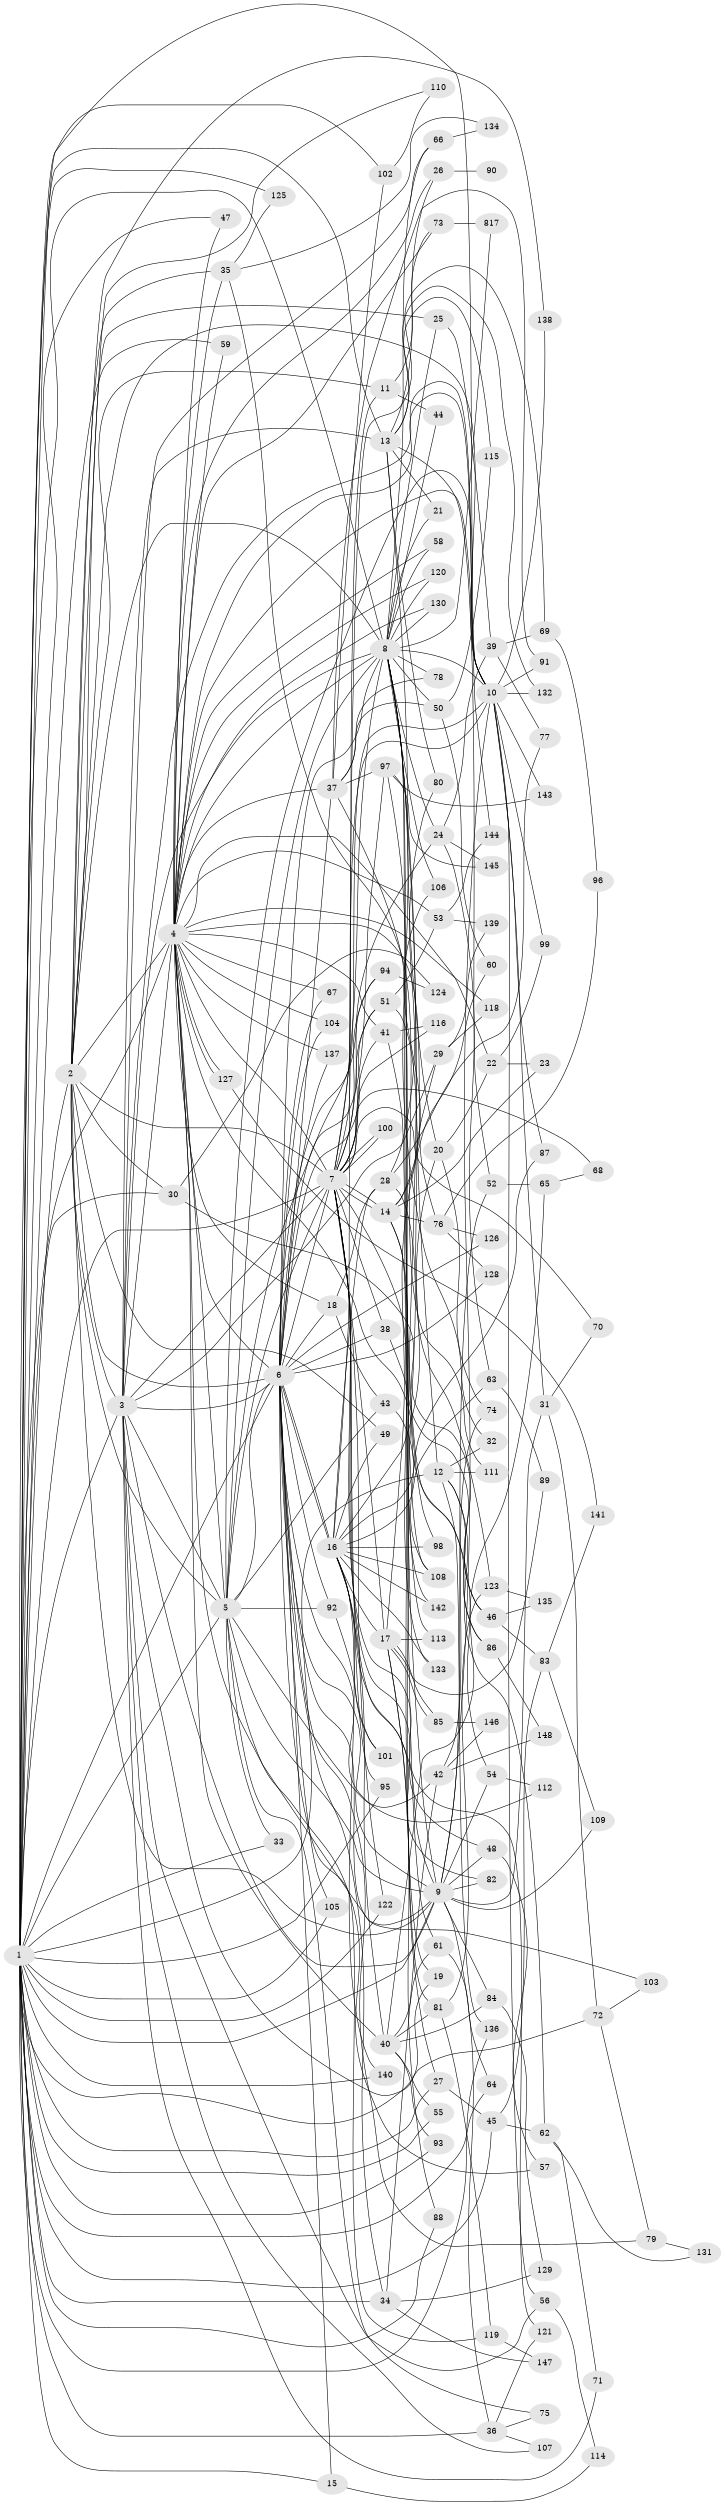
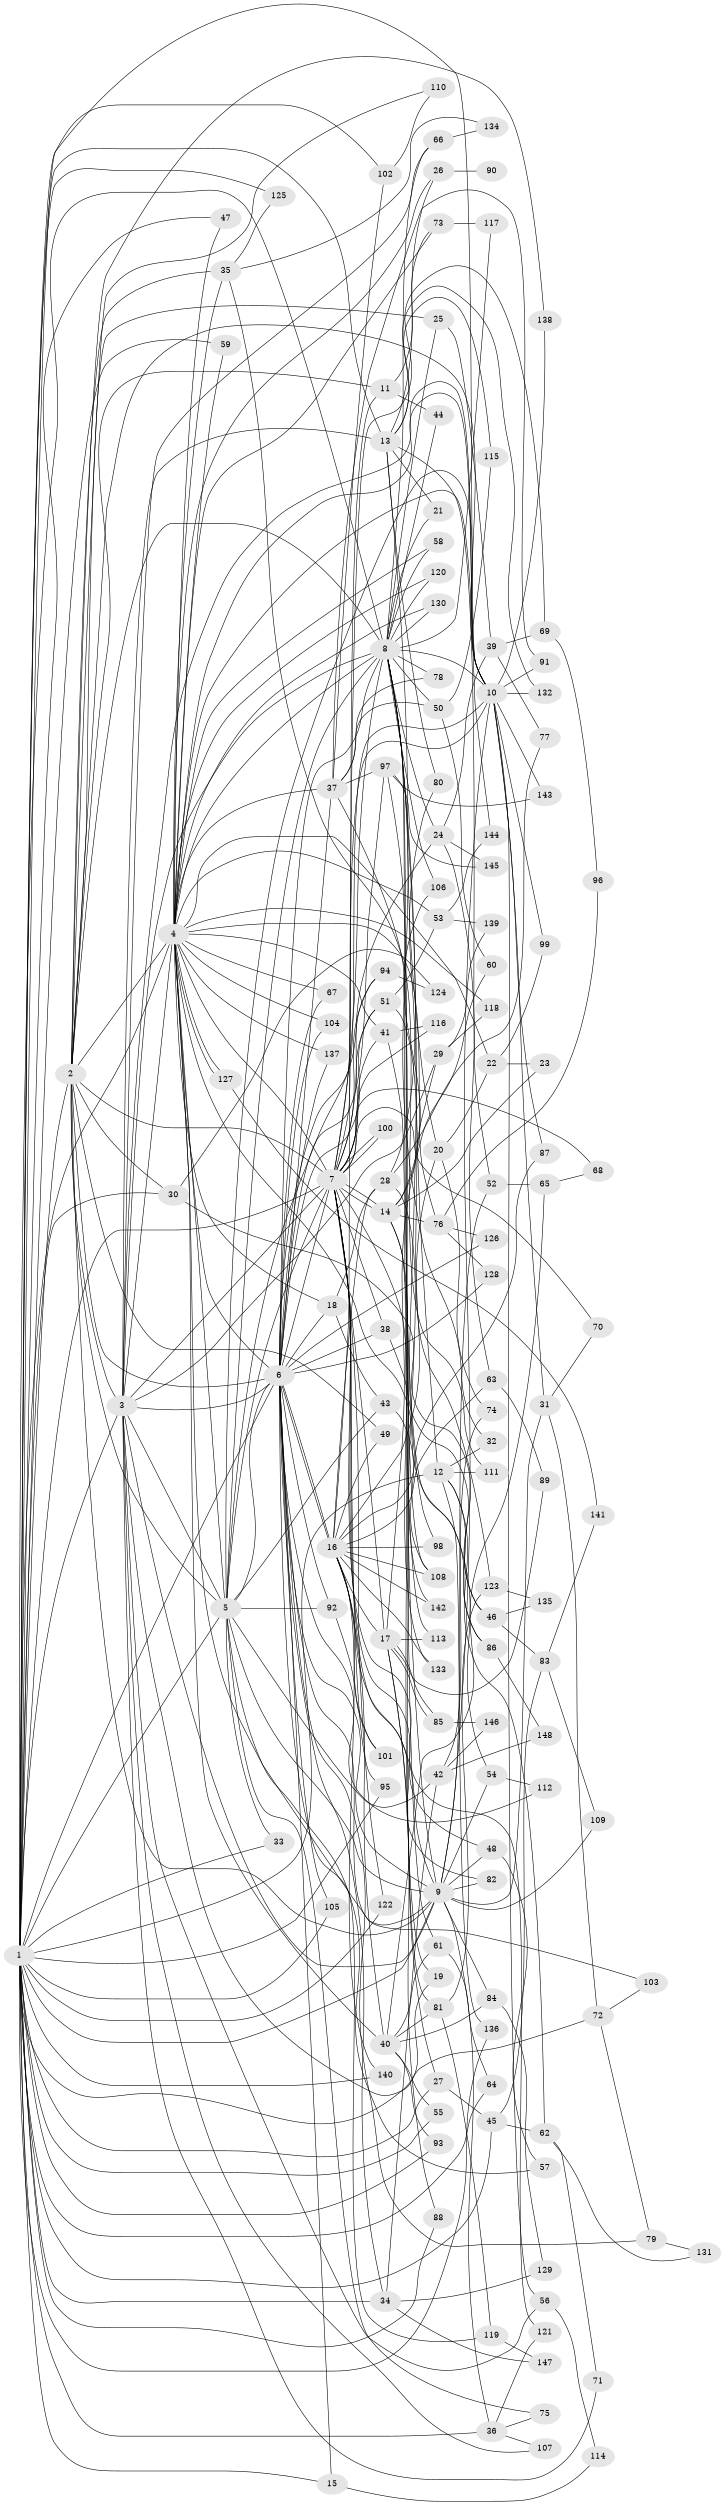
node "817": label "817" -> "117"
